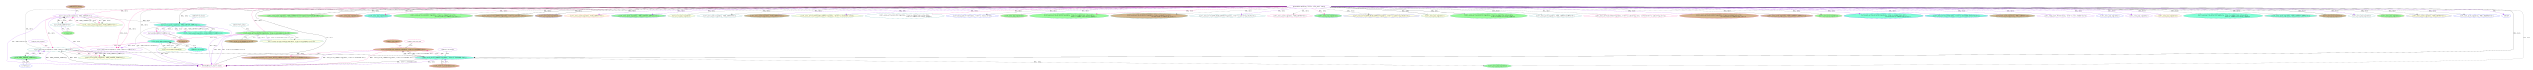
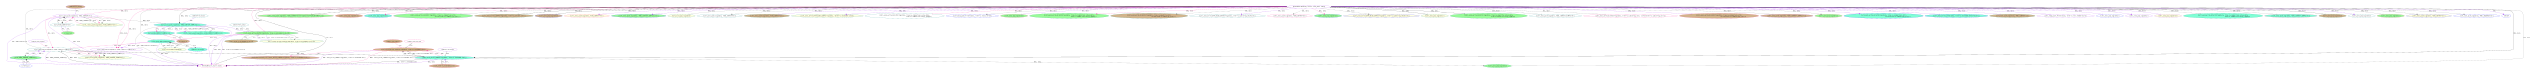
edge "(Call,asn1_push_tag(data, ASN1_CONTEXT_SIMPLE(1)))" -> "(Call,asn1_write_LDAPString(data, tree->u.extended.rule_id))": added, label "DDG: data"
node "(Call,ASN1_CONTEXT_SIMPLE(1))": fillcolor white -> aquamarine
